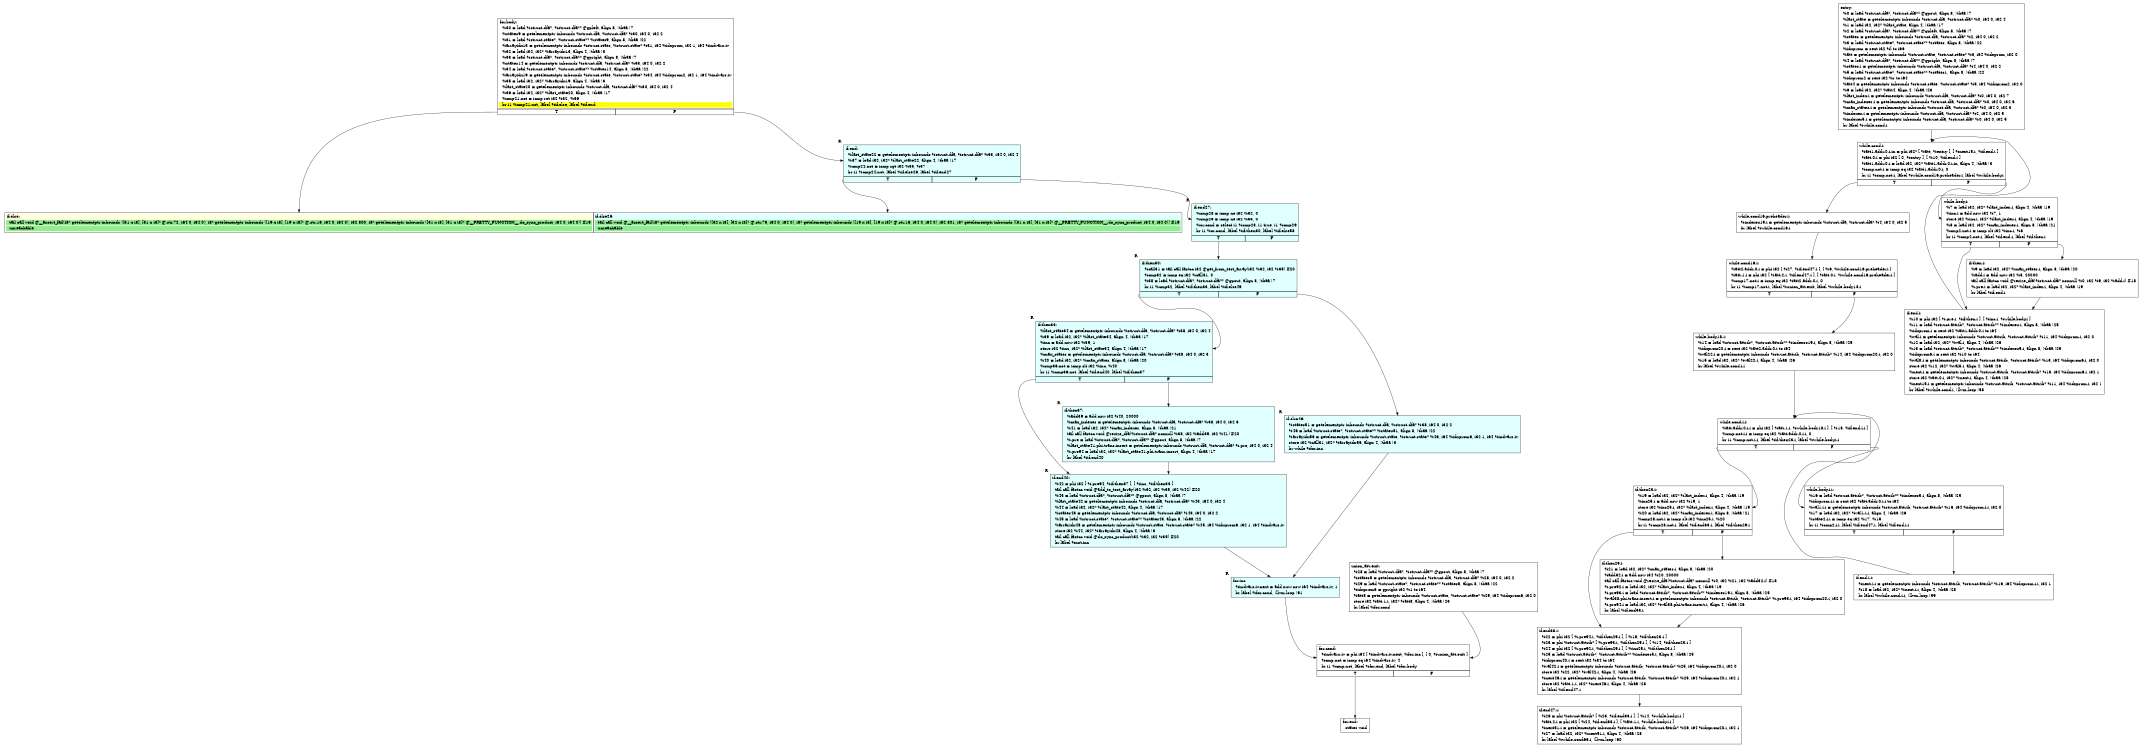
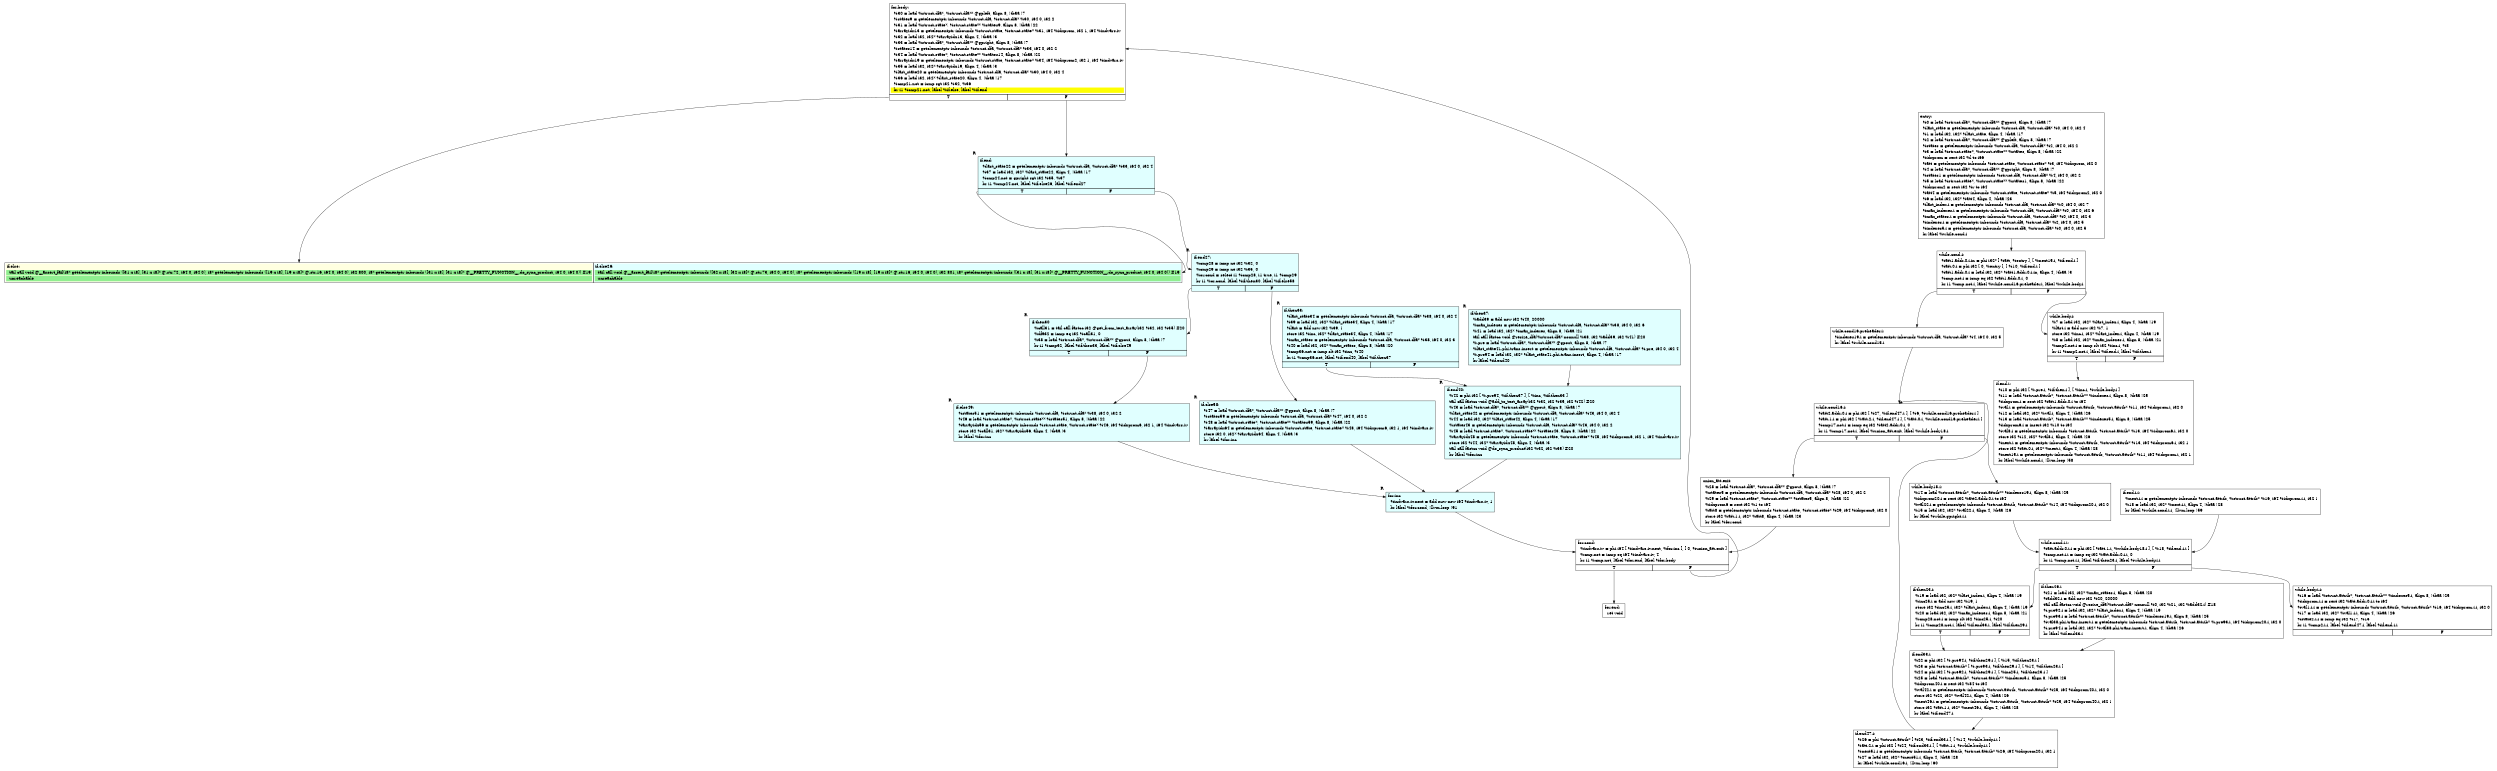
node "for.body:": text "%cmp21.not = icmp ret i32 %32, %36" -> "%cmp21.not = icmp sgt i32 %32, %36"
node "if.end:": text "%cmp24.not = icmp sgt i32 %35, %37" -> "%cmp24.not = gpright sgt i32 %35, %37"
edge "for.cond:" -> "for.body:": added
edge "if.end.i:" -> "while.cond.i:": removed
node "while.body.i:": text "%inc.i = add nsw i32 %7, 1" -> "%last.i = add nsw i32 %7, 1"
node "while.cond16.preheader.i:": text "br label %while.cond16.i" -> "br label %while.cond15.i"
node "if.then30:": text "%cmp32 = icmp eq i32 %call31, 0" -> "%dfa32 = icmp eq i32 %call31, 0"
node "if.then.i:": removed
edge "if.then30:" -> "if.then33:": removed
node "if.then33:": text "%inc = add nsw i32 %39, 1" -> "%last = add nsw i32 %39, 1"
node "if.end.i:": text "%idxprom6.i = sext i32 %10 to i64" -> "%idxprom6.i = insert i32 %10 to i64"
node "while.body18.i:": text "br label %while.cond.i.i" -> "br label %while.gpright.i.i"
edge "if.then33:" -> "if.then37:": removed
node "if.else58:": added
node "if.else49:": text "br while %for.inc" -> "br label %for.inc"
edge "while.cond16.i:" -> "union_att.exit:": added
edge "if.end47.i:" -> "while.cond16.i:": added
node "if.end40:": text "br label %not.inc" -> "br label %for.inc"
edge "if.then23.i:" -> "if.then29.i:": removed
edge "while.body.i.i:" -> "if.end.i.i:": removed
node "if.then29.i:": text "%add32.i = add nsw i34 %20, 20000" -> "%add32.i = add nsw i32 %20, 20000"
node "union_att.exit:": text "%idxprom6 = gpright i32 %1 to i64" -> "%idxprom6 = sext i32 %1 to i64"
node "for.end:": text "states void" -> "ret void"
node "if.end47.i:": text "br label %while.cond66.i, !llvm.loop !60" -> "br label %while.cond16.i, !llvm.loop !60"
